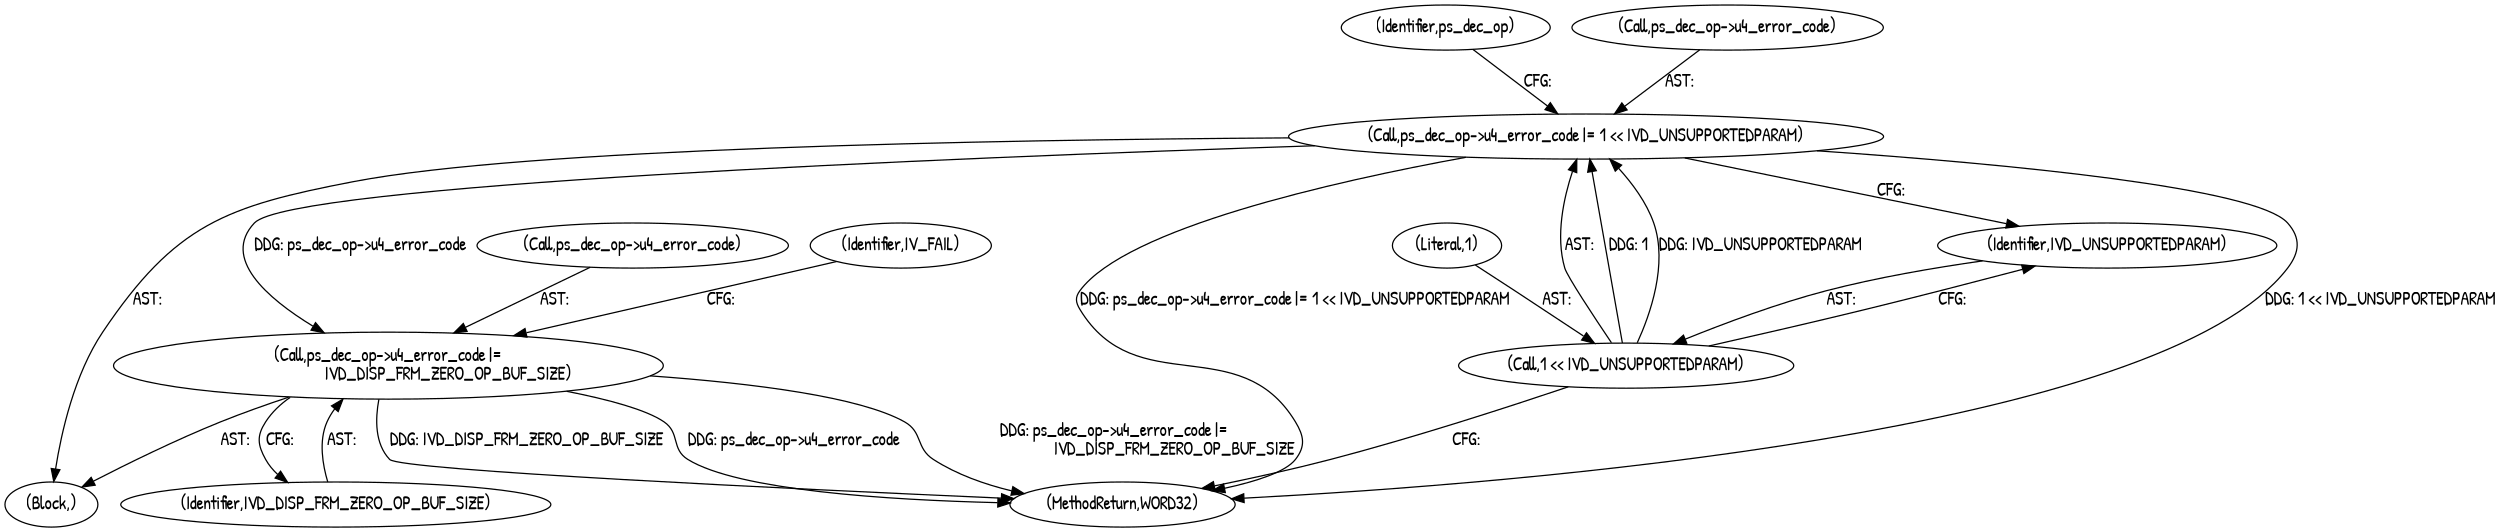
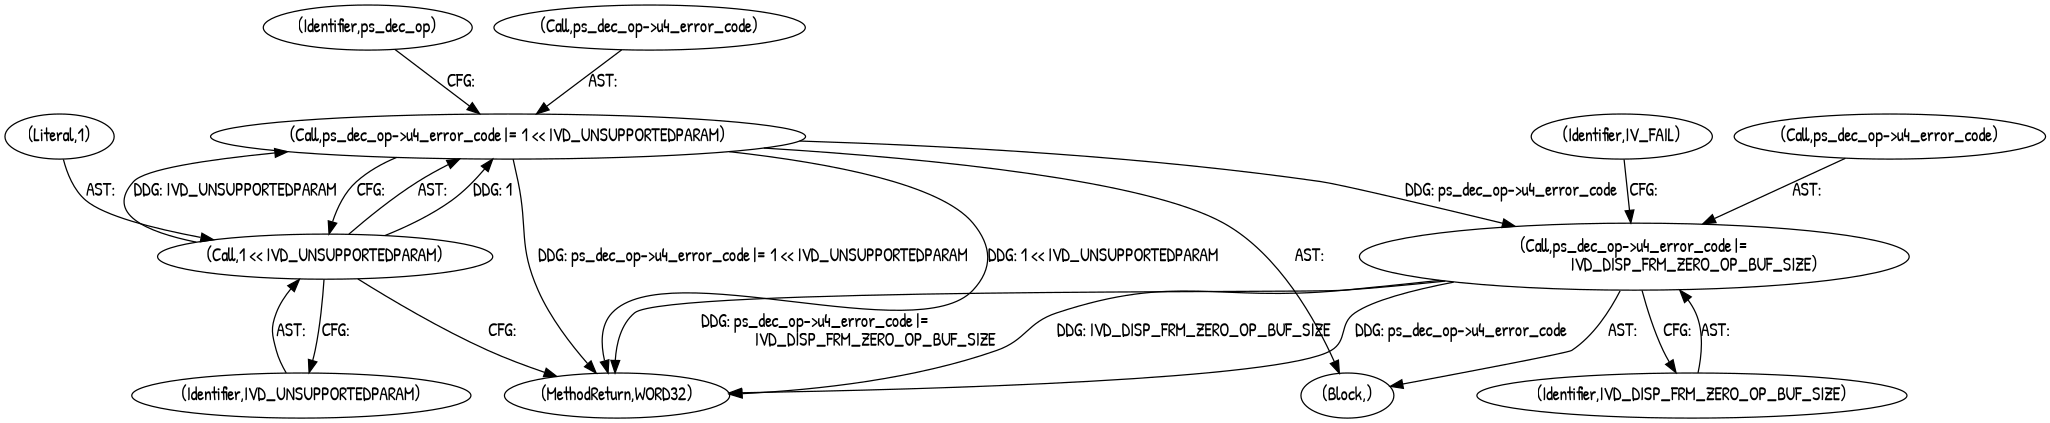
edge "(Call,ps_dec_op->u4_error_code |= 1 << IVD_UNSUPPORTEDPARAM)" -> "(Identifier,IVD_UNSUPPORTEDPARAM)": now "(Call,ps_dec_op->u4_error_code |= 1 << IVD_UNSUPPORTEDPARAM)" -> "(Call,1 << IVD_UNSUPPORTEDPARAM)"
